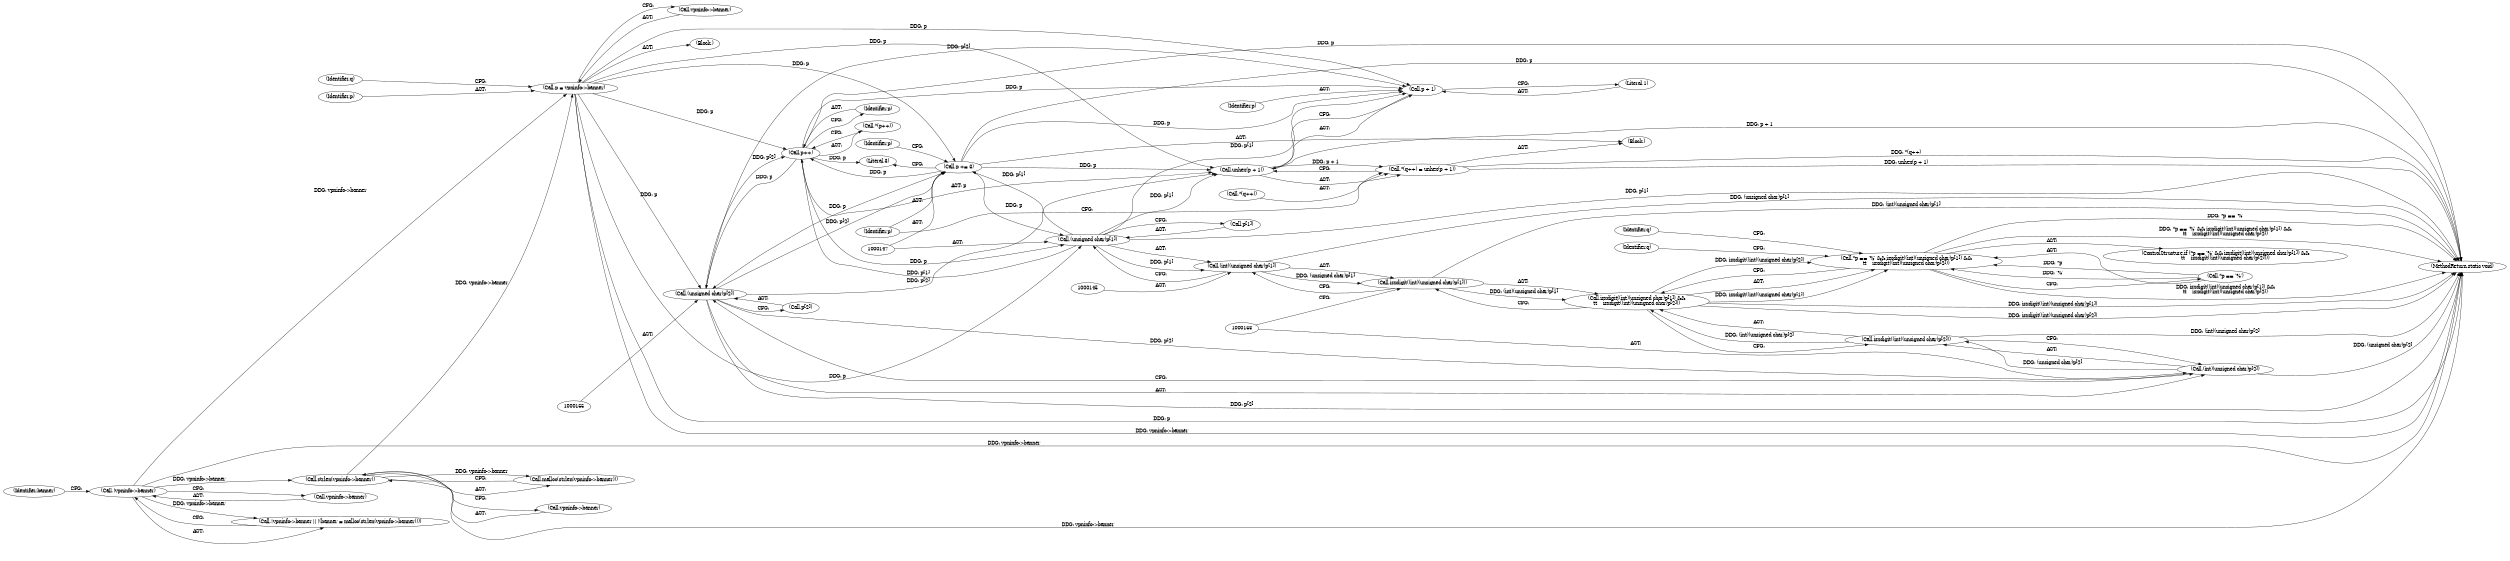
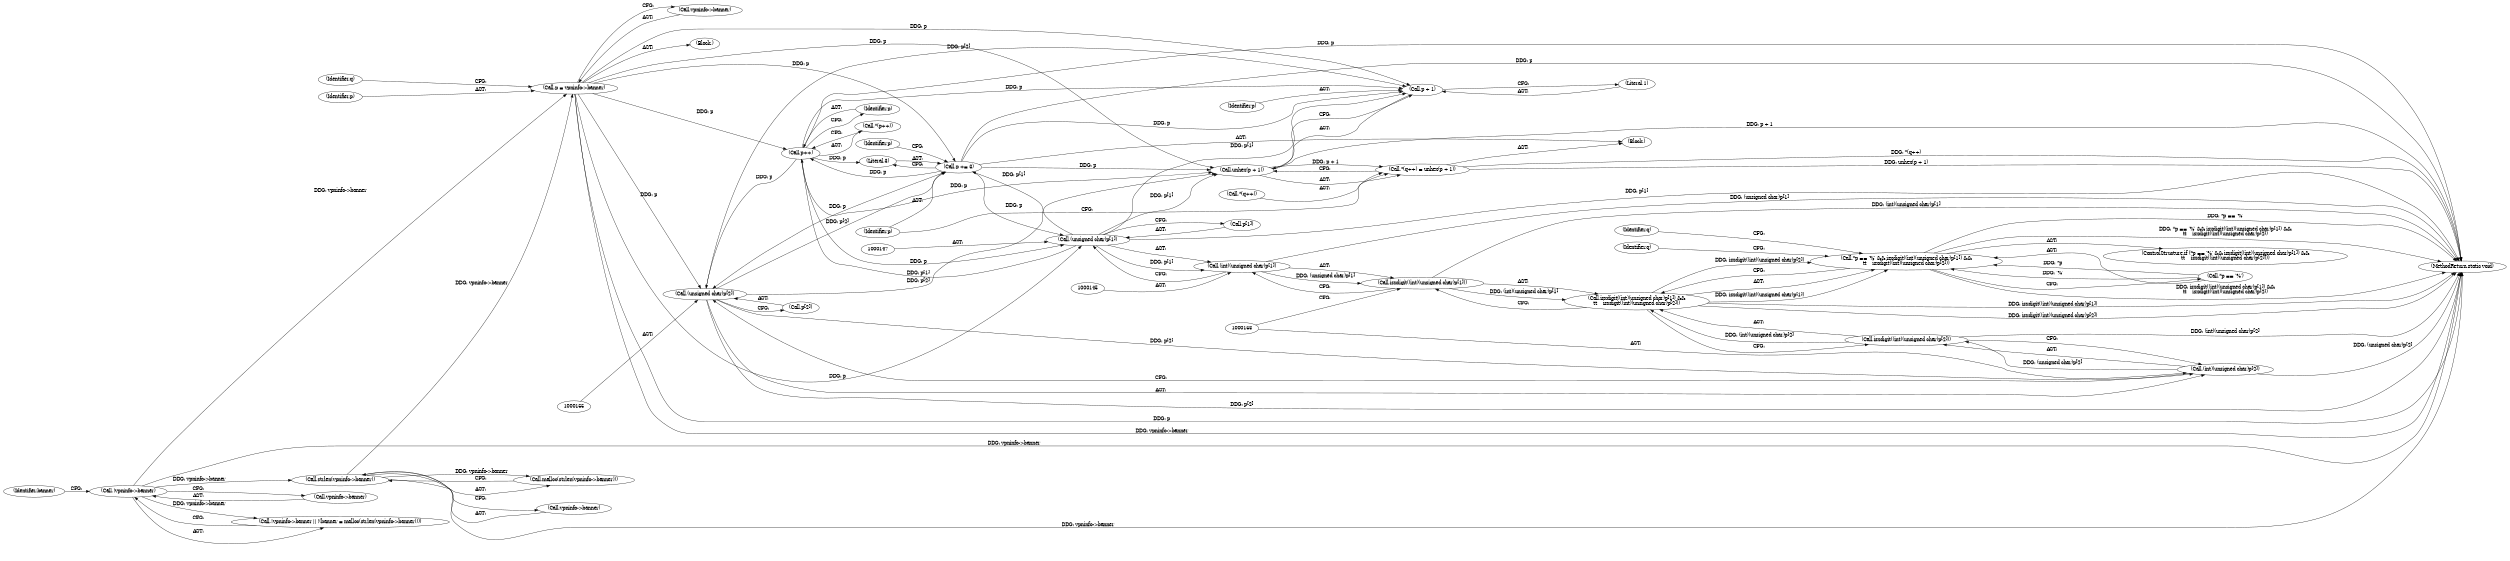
edge "(Call,p++)" -> "(Call,unhex(p + 1))": label "AST: p" -> "DDG: p"
edge "(Call,(unsigned char)p[2])" -> "(Call,p++)": removed, label "DDG: p[2]"
edge "1000147" -> "(Call,p += 3)": now "(Literal,3)" -> "(Call,p += 3)"
